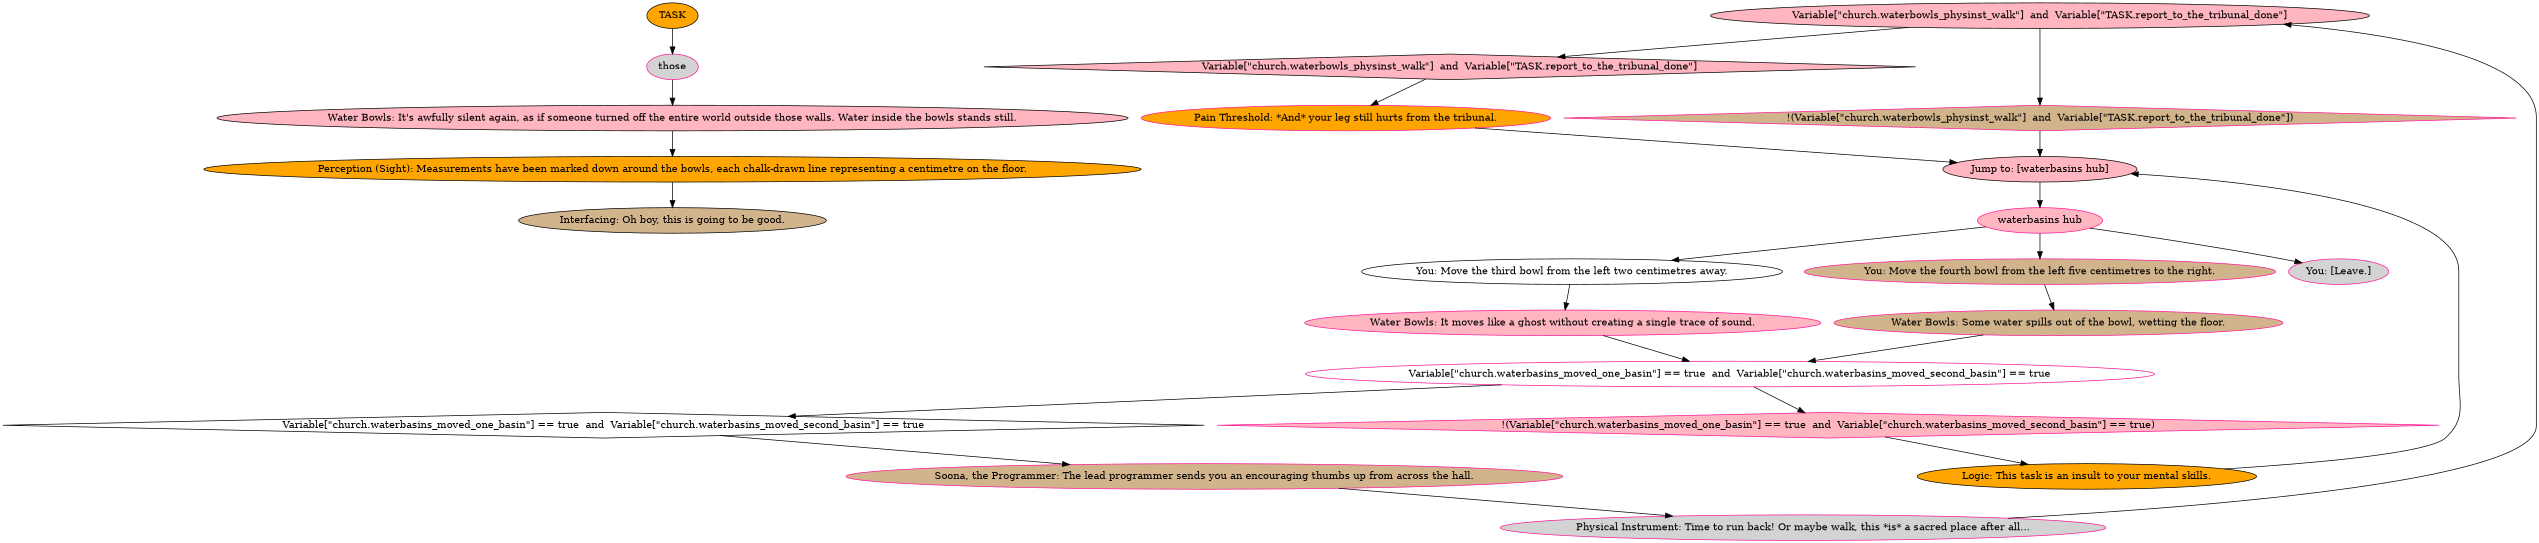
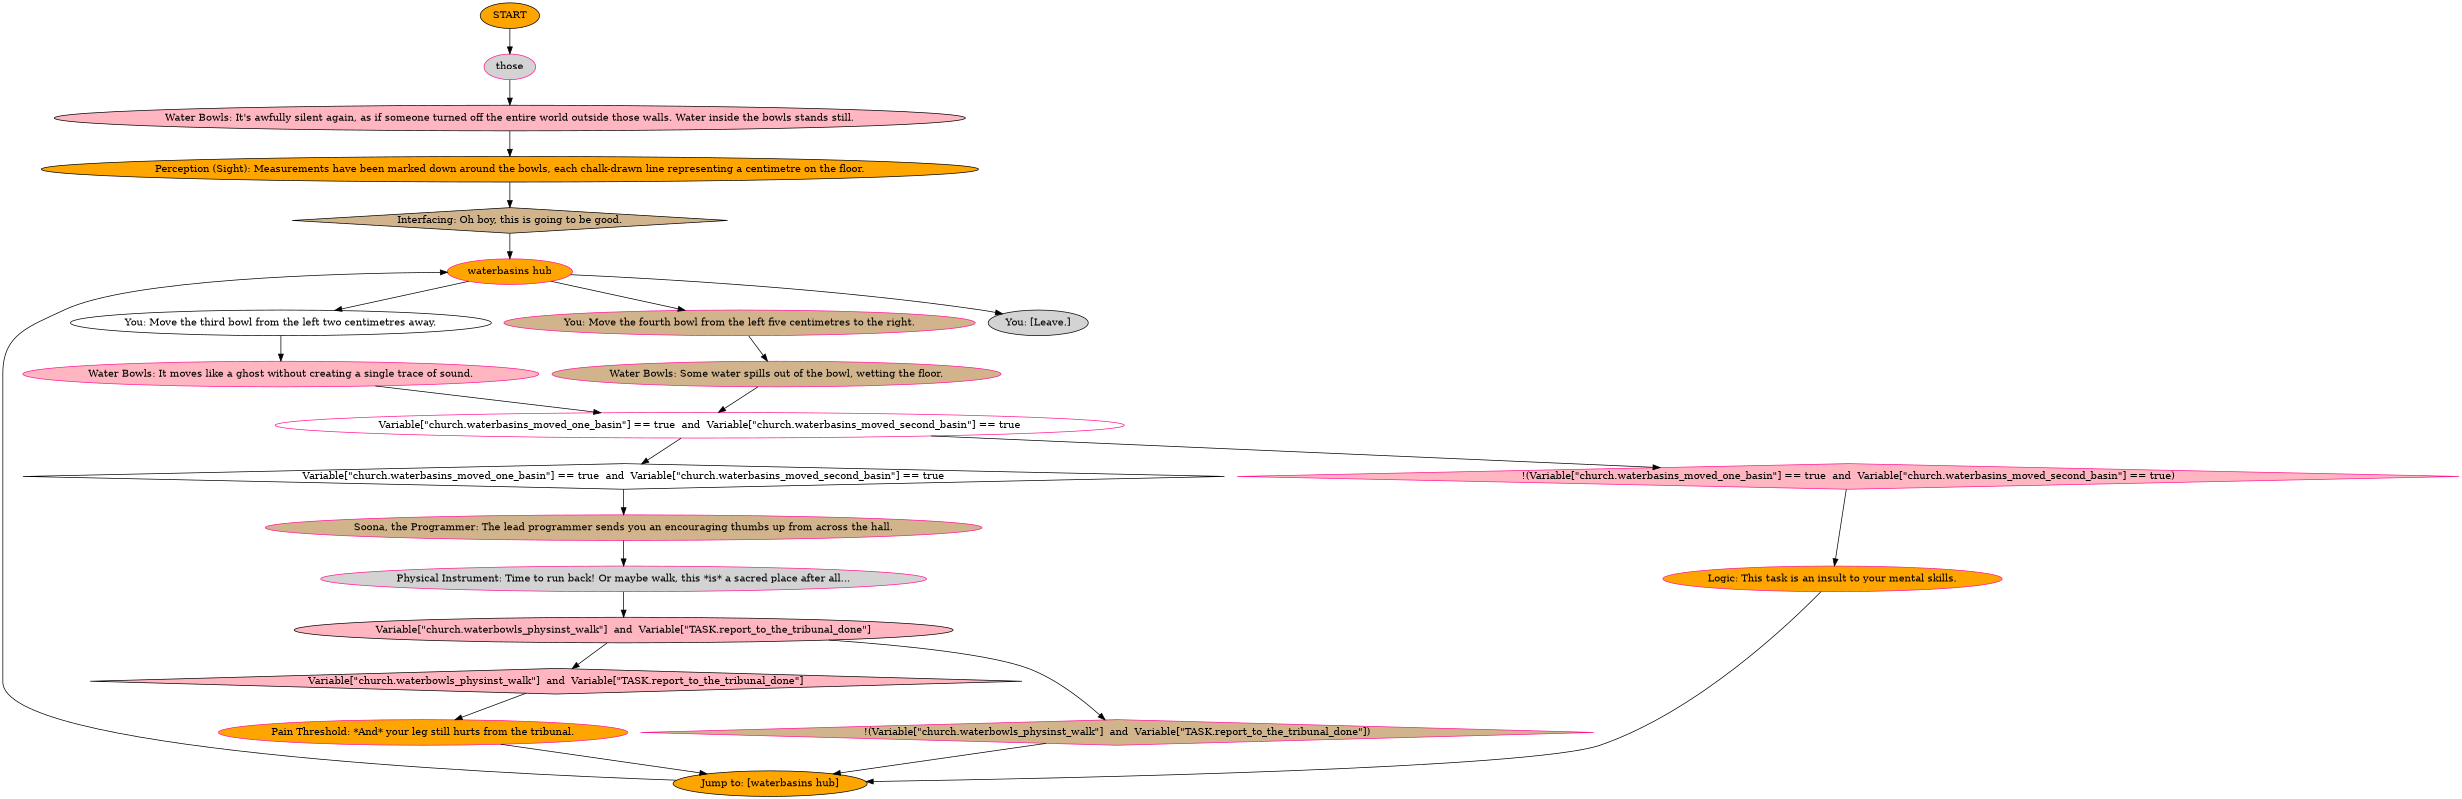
node "TASK": label "TASK" -> "START"
node "Jump to: [waterbasins hub]": fillcolor lightpink -> orange
node "Interfacing: Oh boy, this is going to be good.": shape ellipse -> diamond
node "waterbasins hub": fillcolor lightpink -> orange
edge "Interfacing: Oh boy, this is going to be good." -> "waterbasins hub": added
node "You: [Leave.]": color deeppink -> black
node "Logic: This task is an insult to your mental skills.": color black -> deeppink
